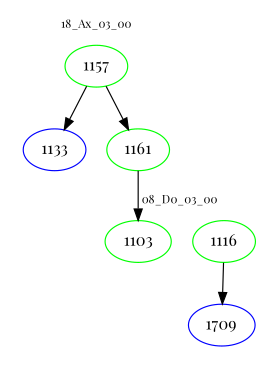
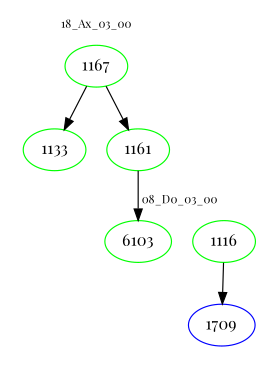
node "1157": label "1157" -> "1167"
node "1133": color blue -> green
node "1103": label "1103" -> "6103"
